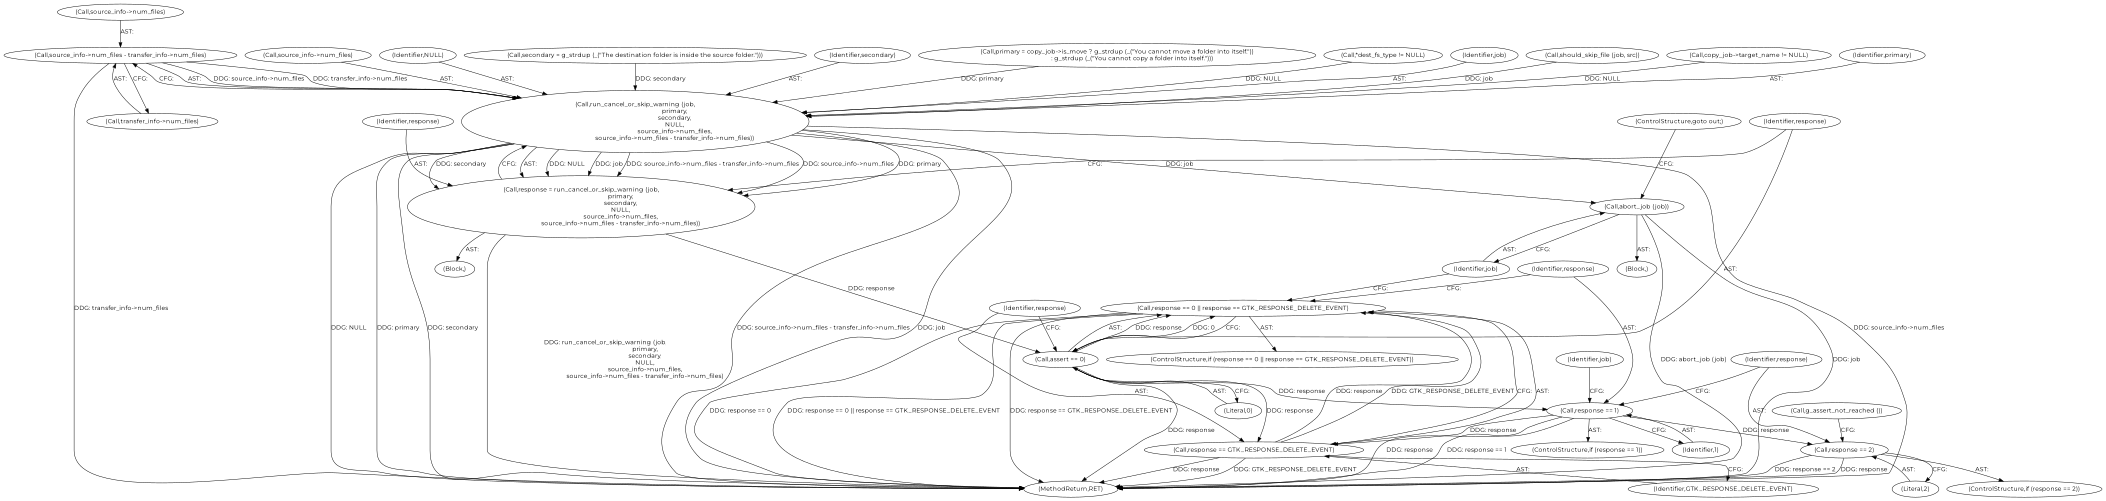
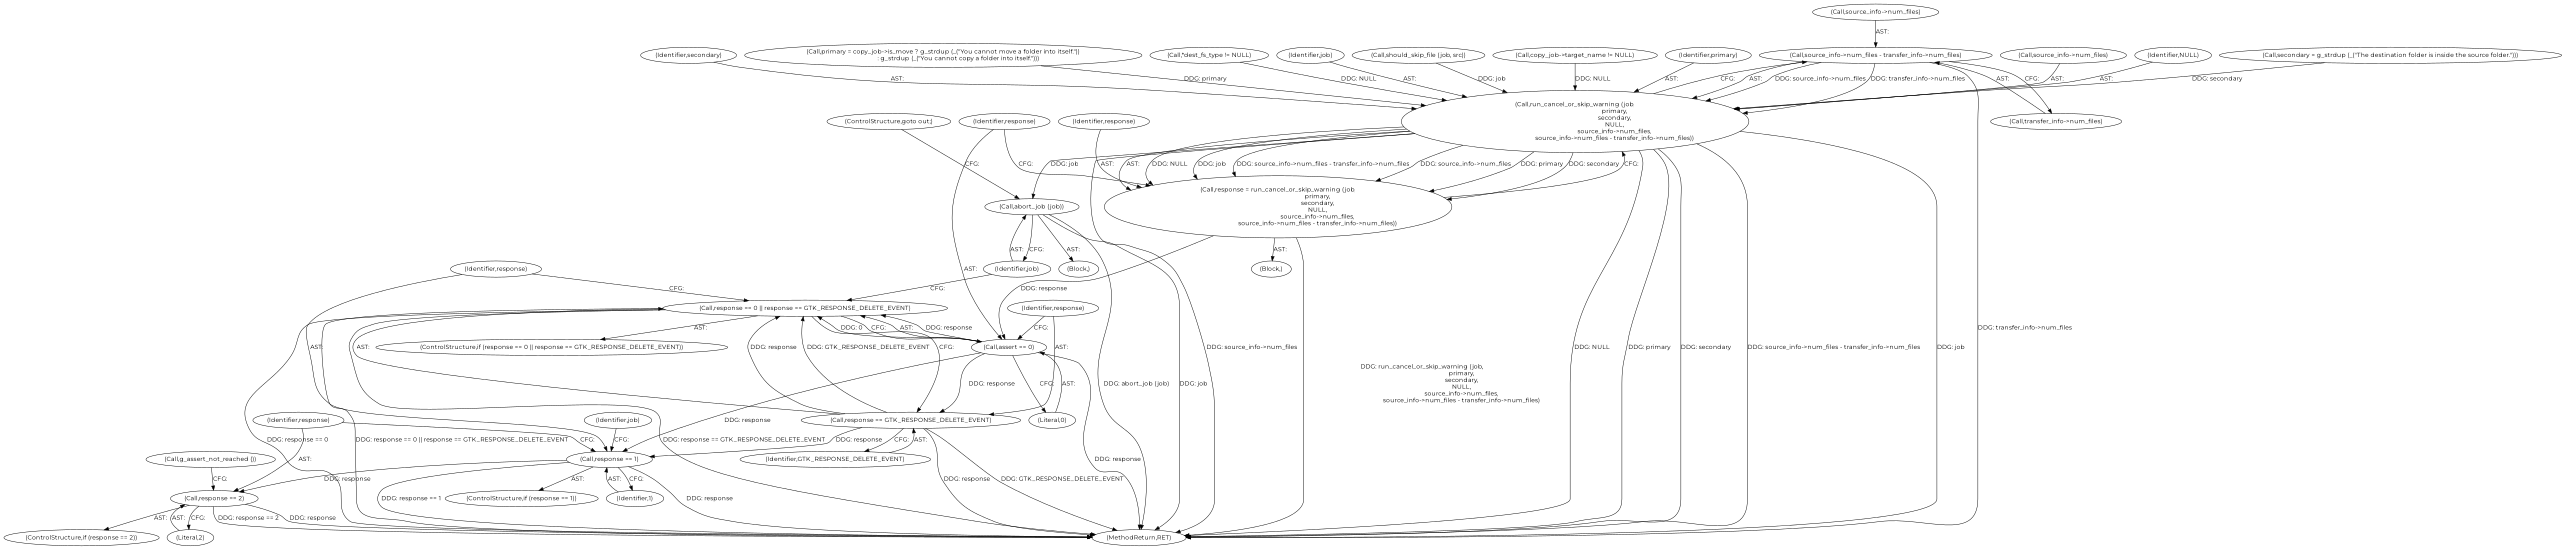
edge "(Call,response == 1)" -> "(Call,response == GTK_RESPONSE_DELETE_EVENT)": reversed
